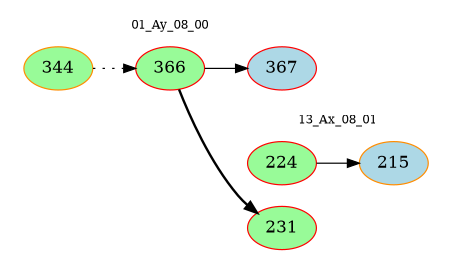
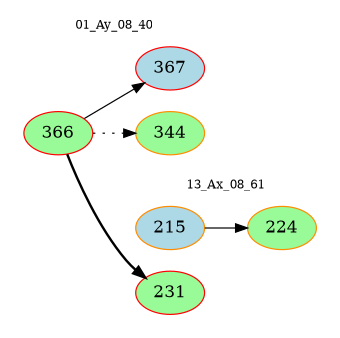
cluster "01_Ay_08_00": label "01_Ay_08_00" -> "01_Ay_08_40"
edge "344" -> "366": reversed
cluster "13_Ax_08_01": label "13_Ax_08_01" -> "13_Ax_08_61"
node "224": color red -> darkorange
edge "224" -> "215": reversed
